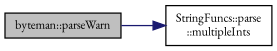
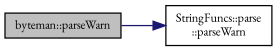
node "StringFuncs::parse ::multipleInts": label "StringFuncs::parse ::multipleInts" -> "StringFuncs::parse ::parseWarn"
